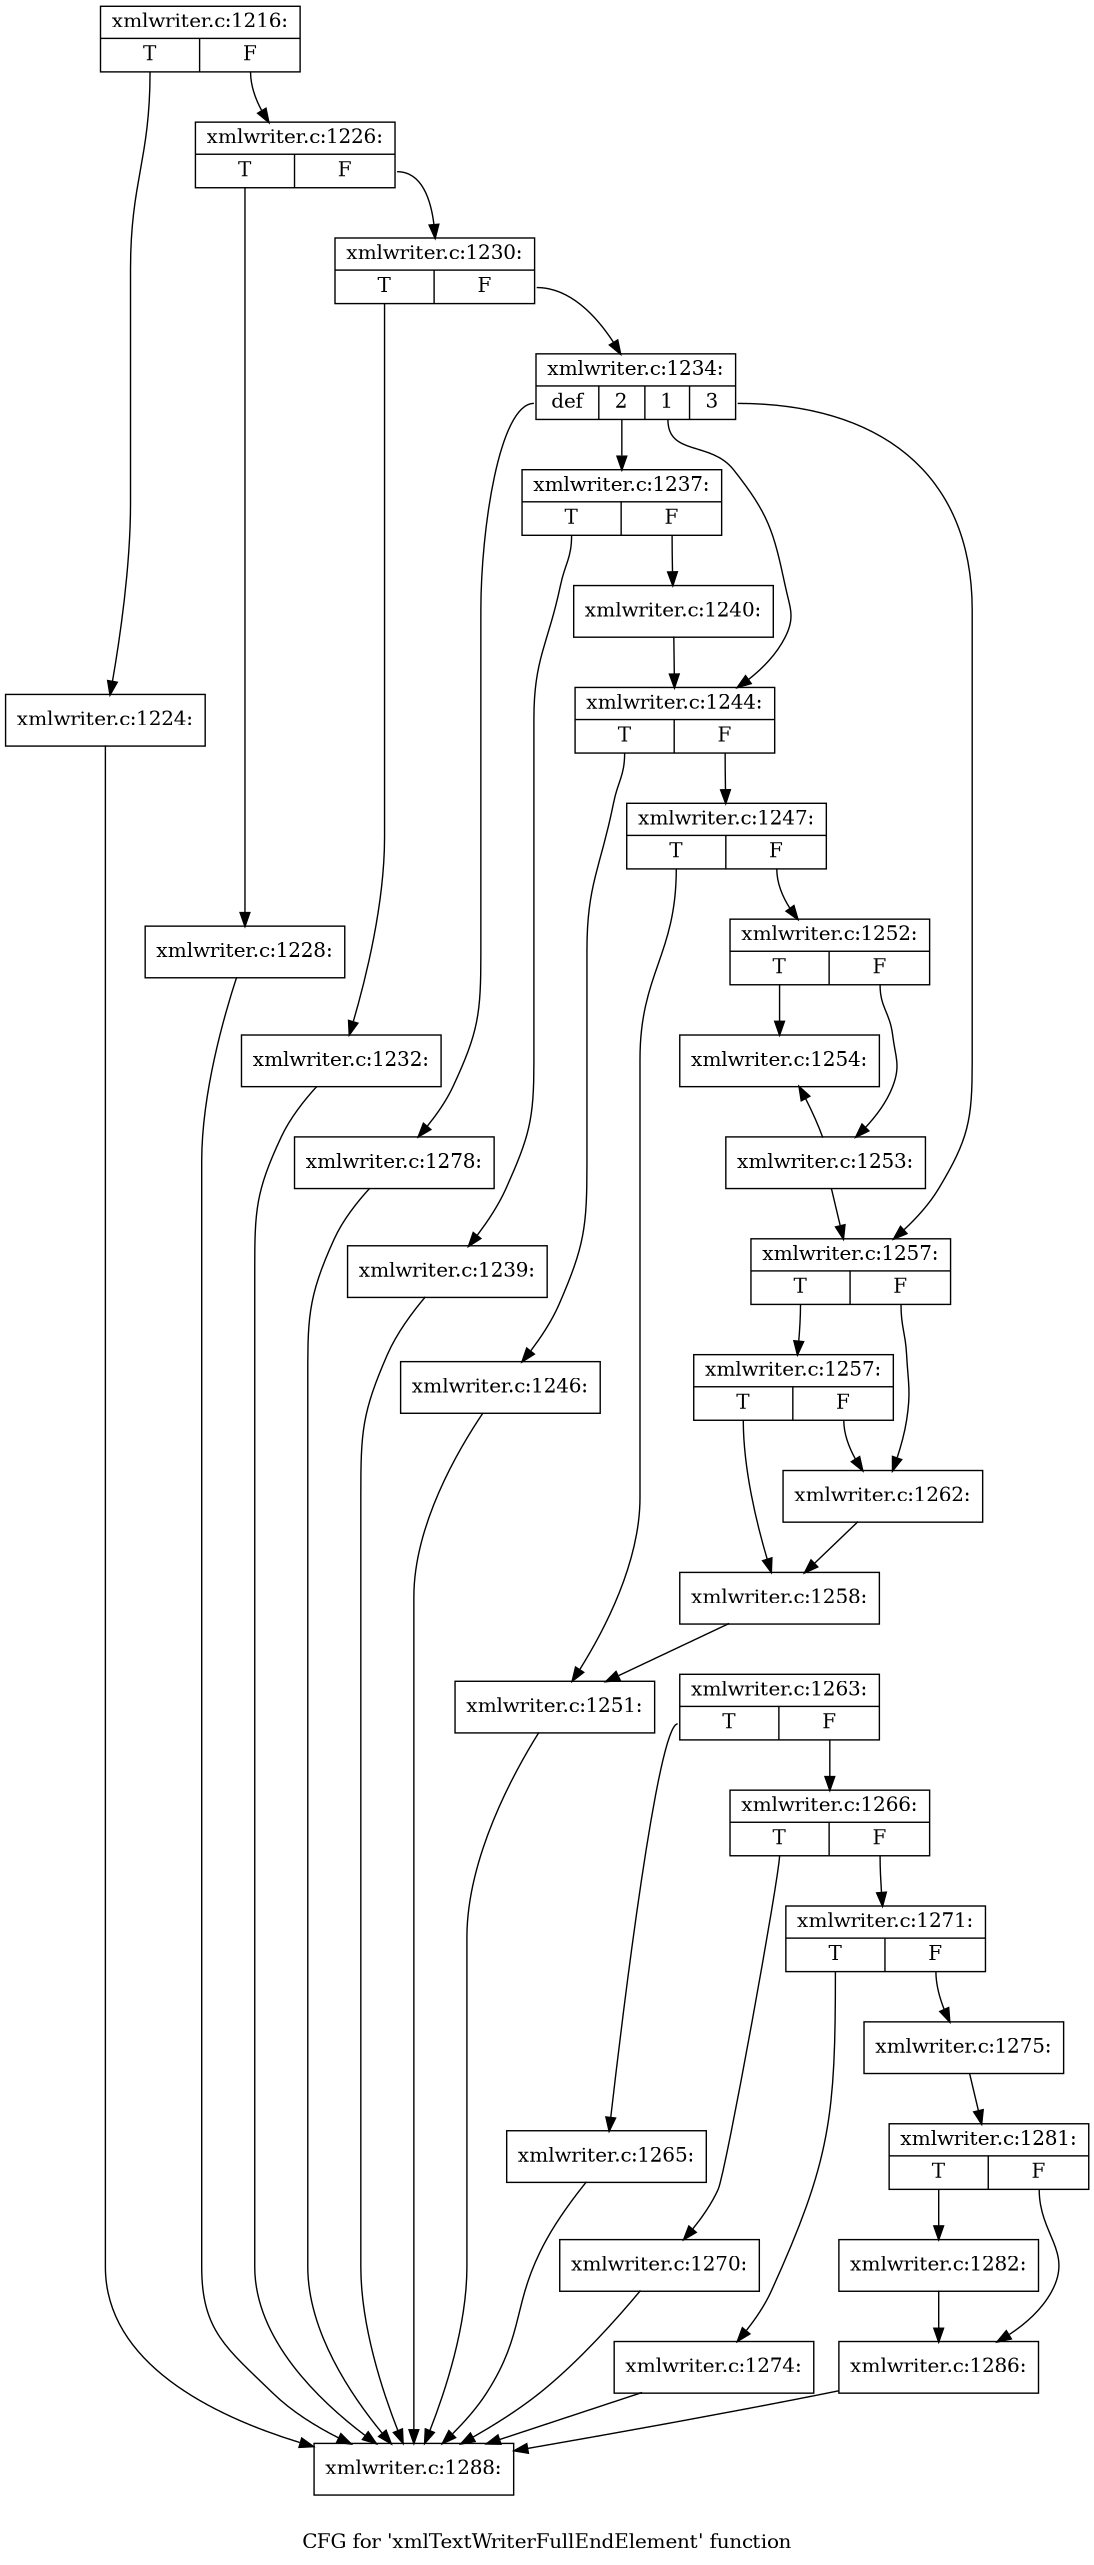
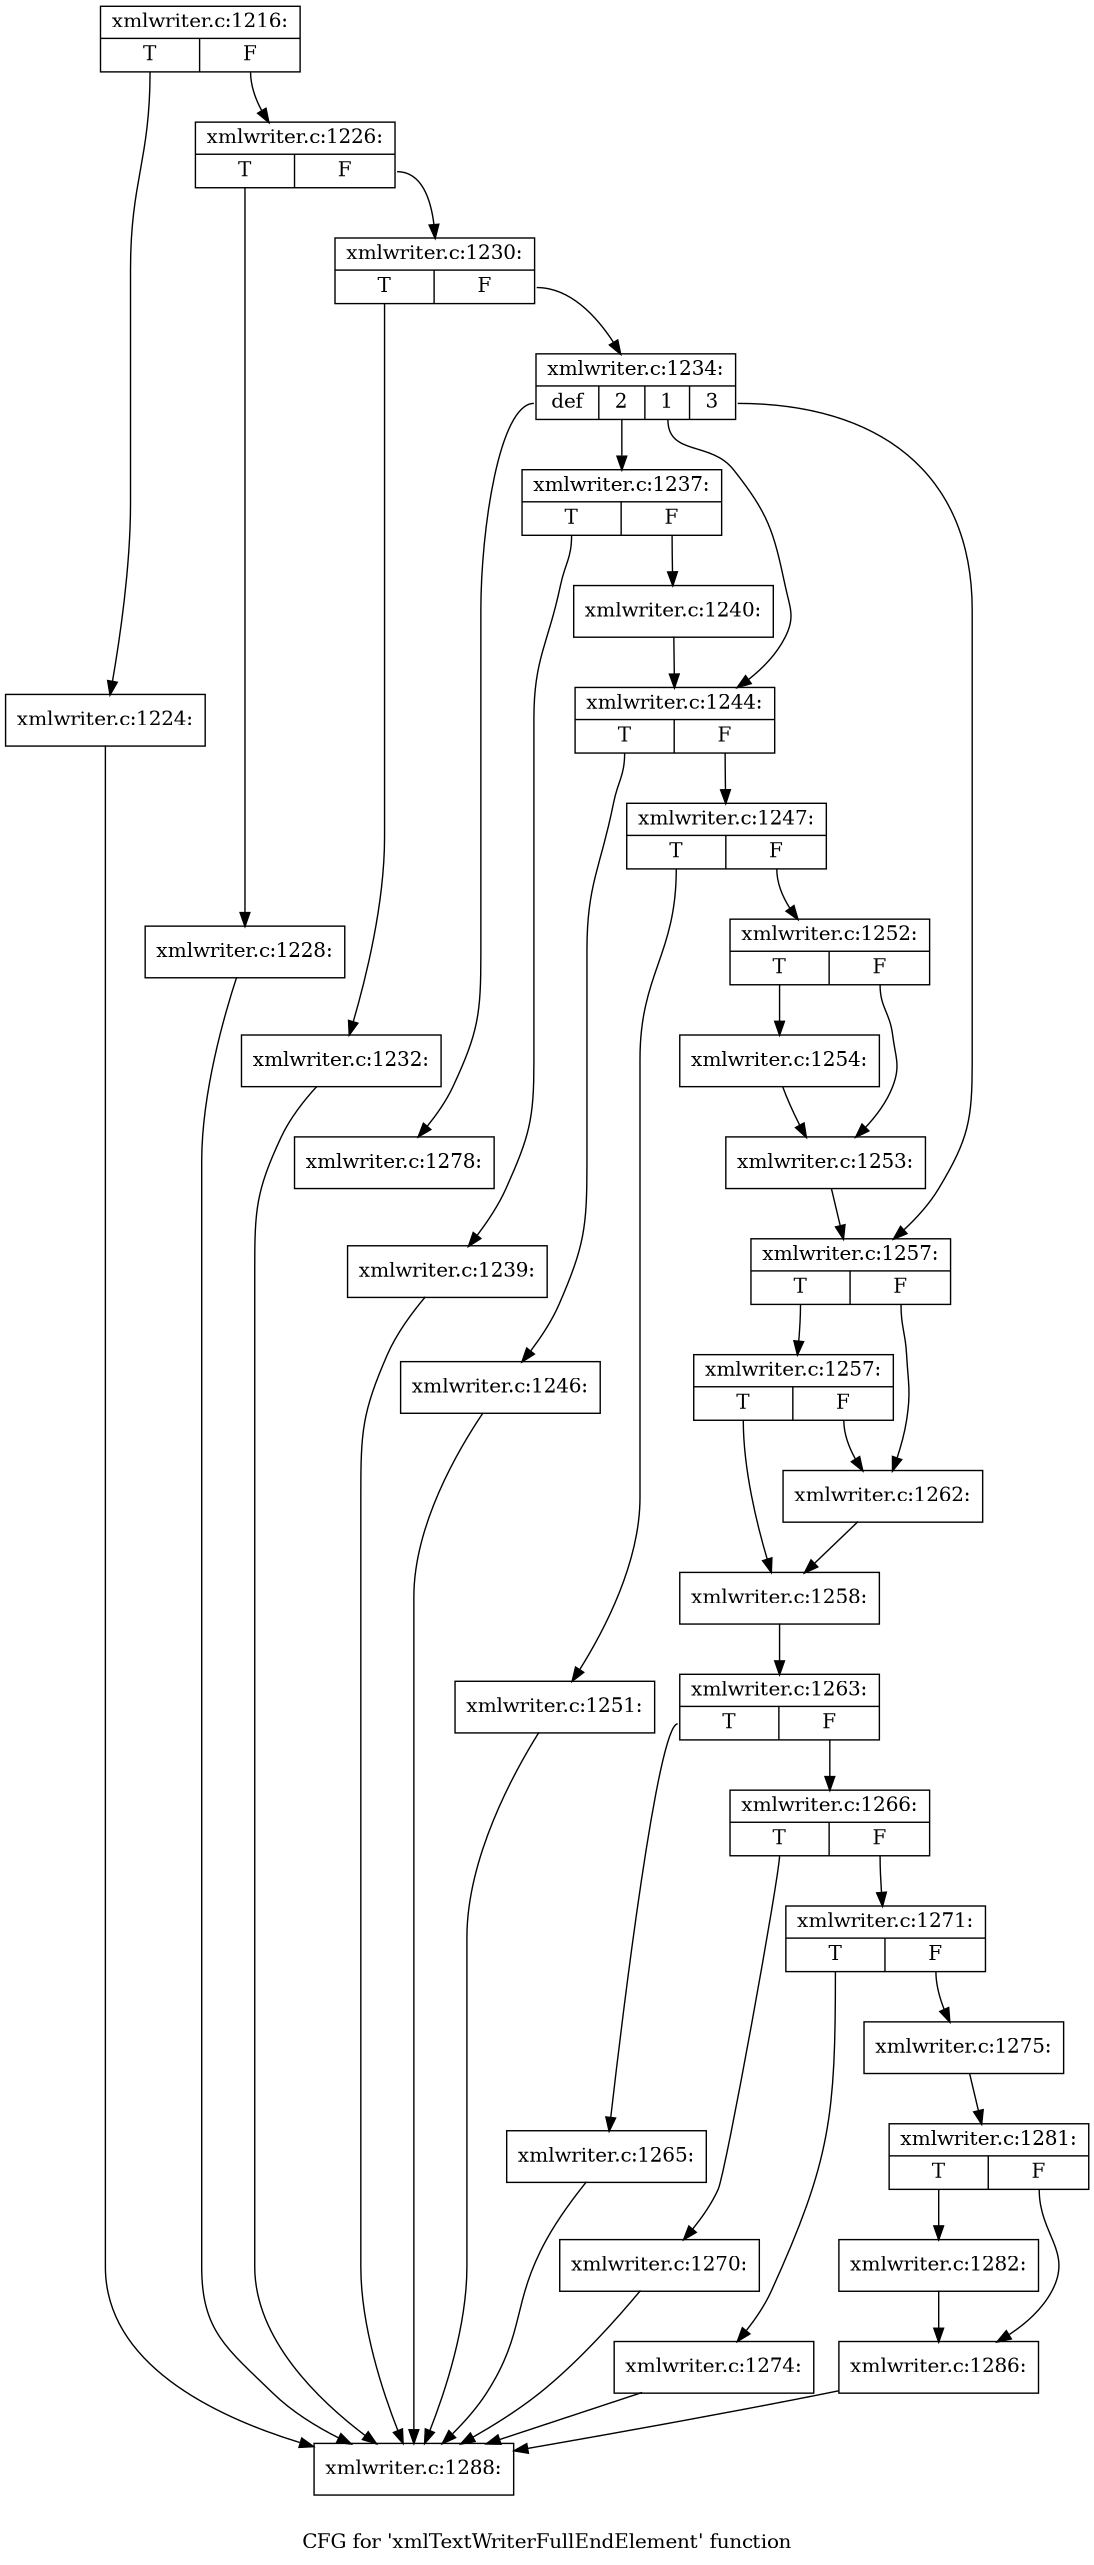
edge "xmlwriter.c:1253:" -> "xmlwriter.c:1254:": reversed
edge "xmlwriter.c:1258:" -> "xmlwriter.c:1251:": now "xmlwriter.c:1258:" -> "xmlwriter.c:1263:"
edge "xmlwriter.c:1278:" -> "xmlwriter.c:1288:": removed
